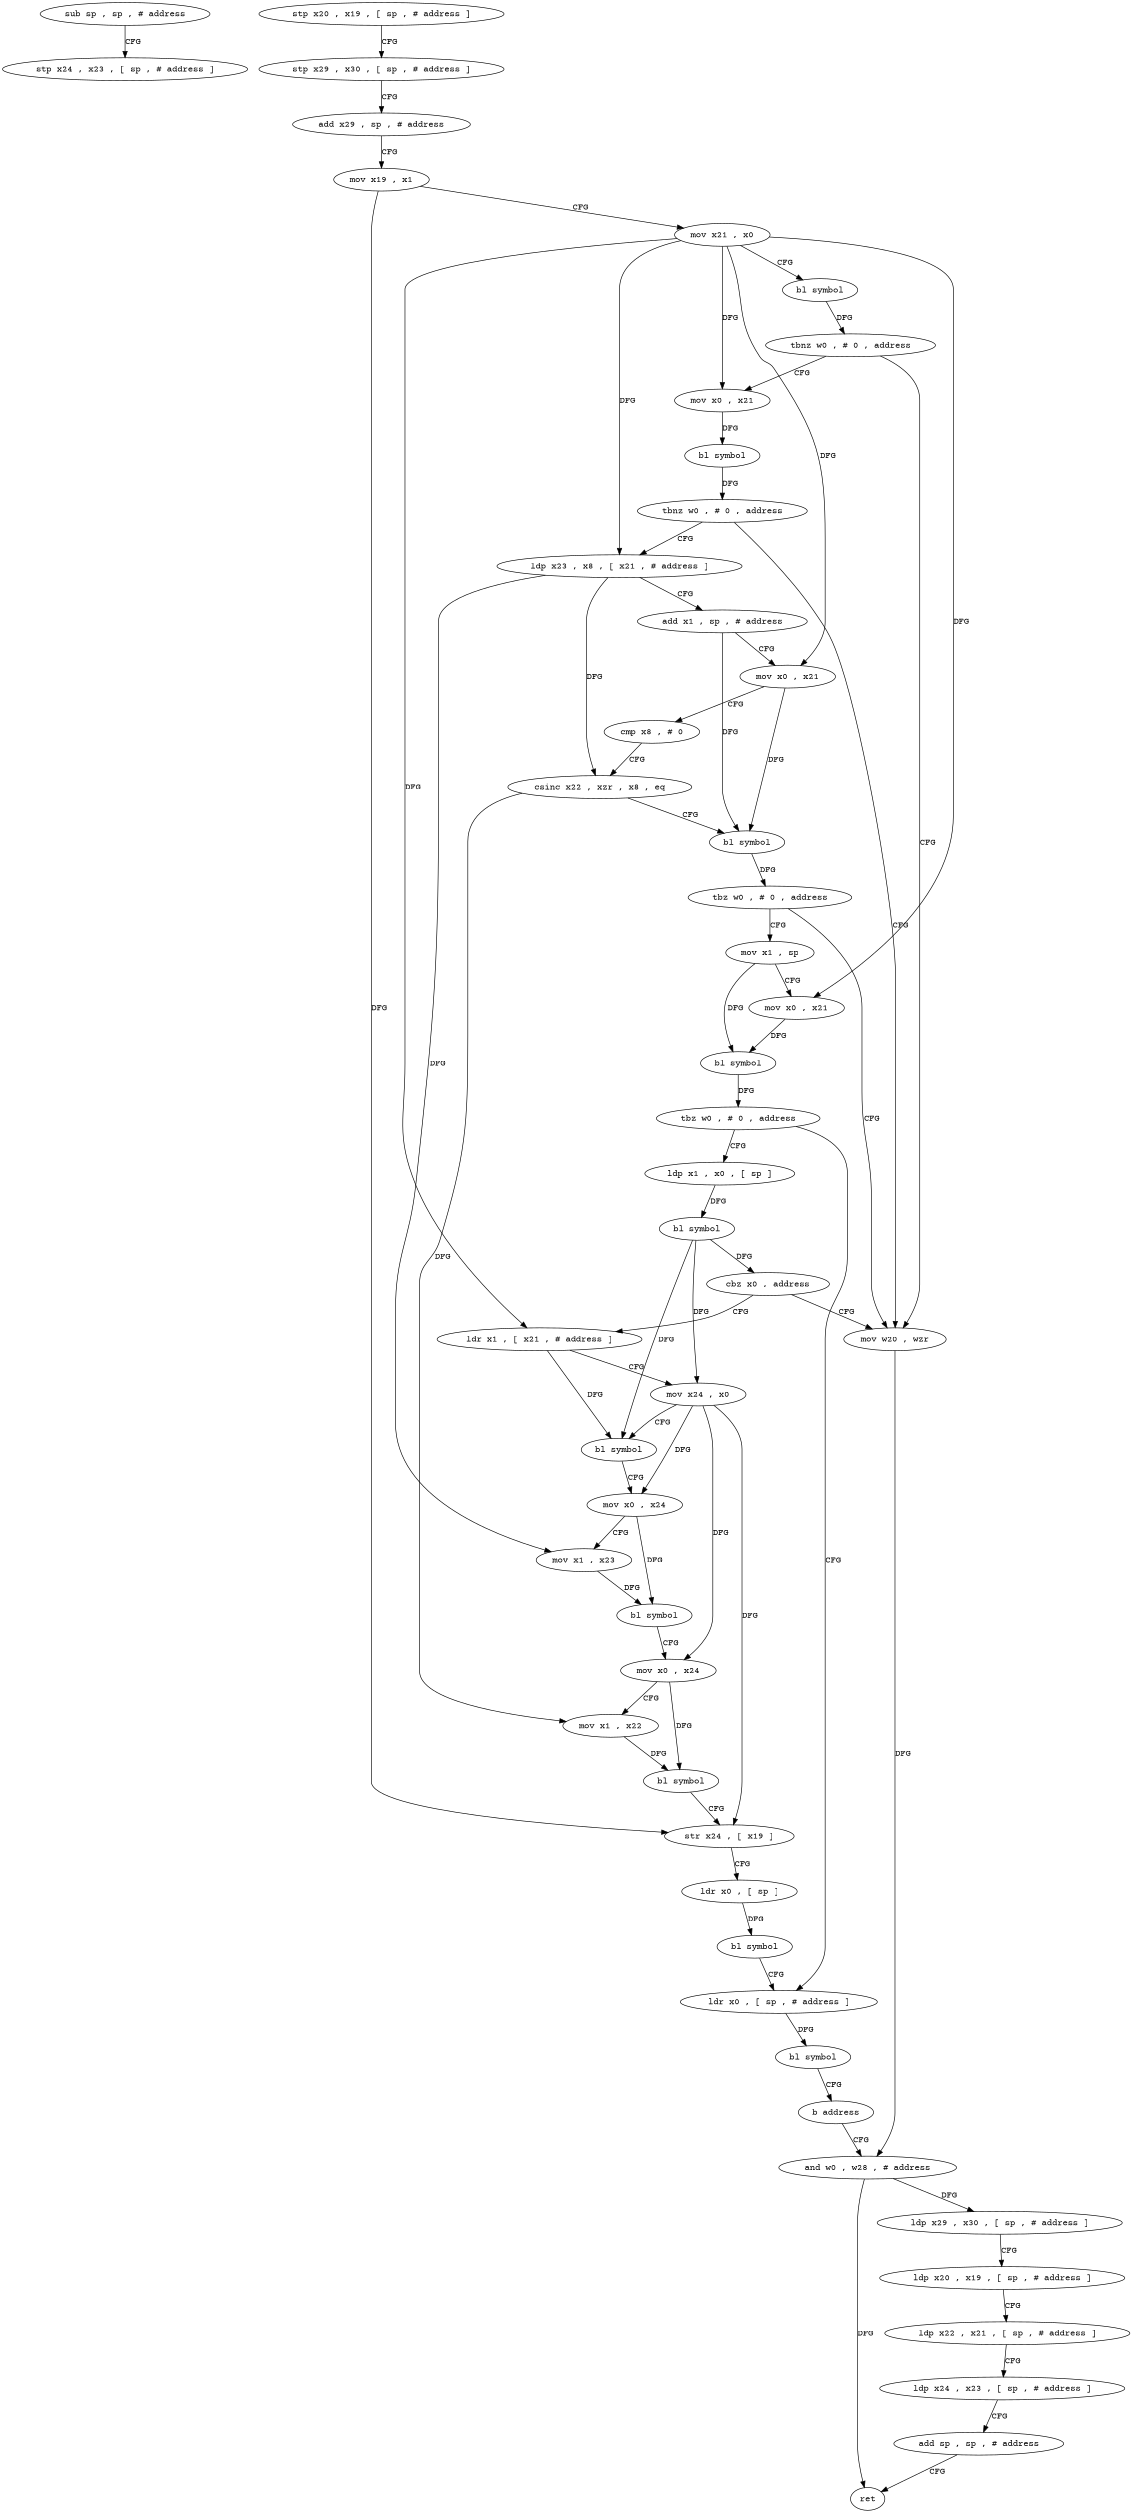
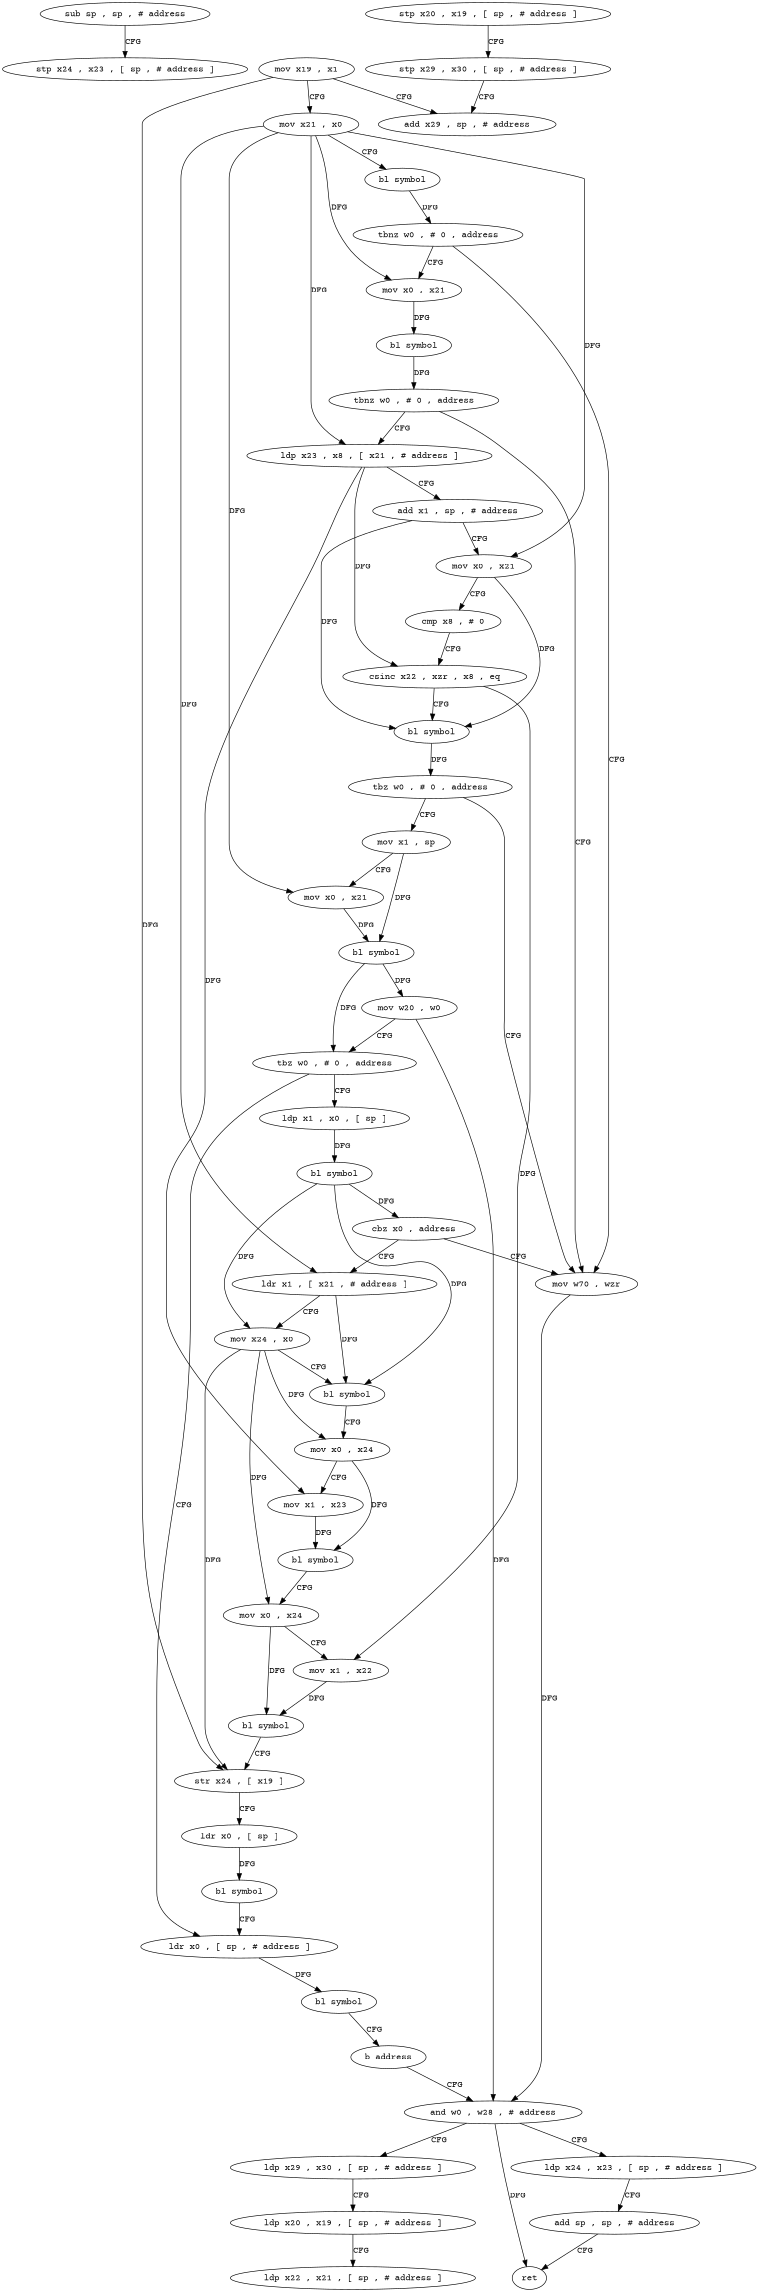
edge "add x29 , sp , # address" -> "mov x19 , x1": reversed
node "mov w20 , w0": added
node "mov w20 , wzr": label "mov w20 , wzr" -> "mov w70 , wzr"
edge "and w0 , w28 , # address" -> "ldp x29 , x30 , [ sp , # address ]": label "DFG" -> "CFG"
edge "ldp x22 , x21 , [ sp , # address ]" -> "ldp x24 , x23 , [ sp , # address ]": now "and w0 , w28 , # address" -> "ldp x24 , x23 , [ sp , # address ]"
